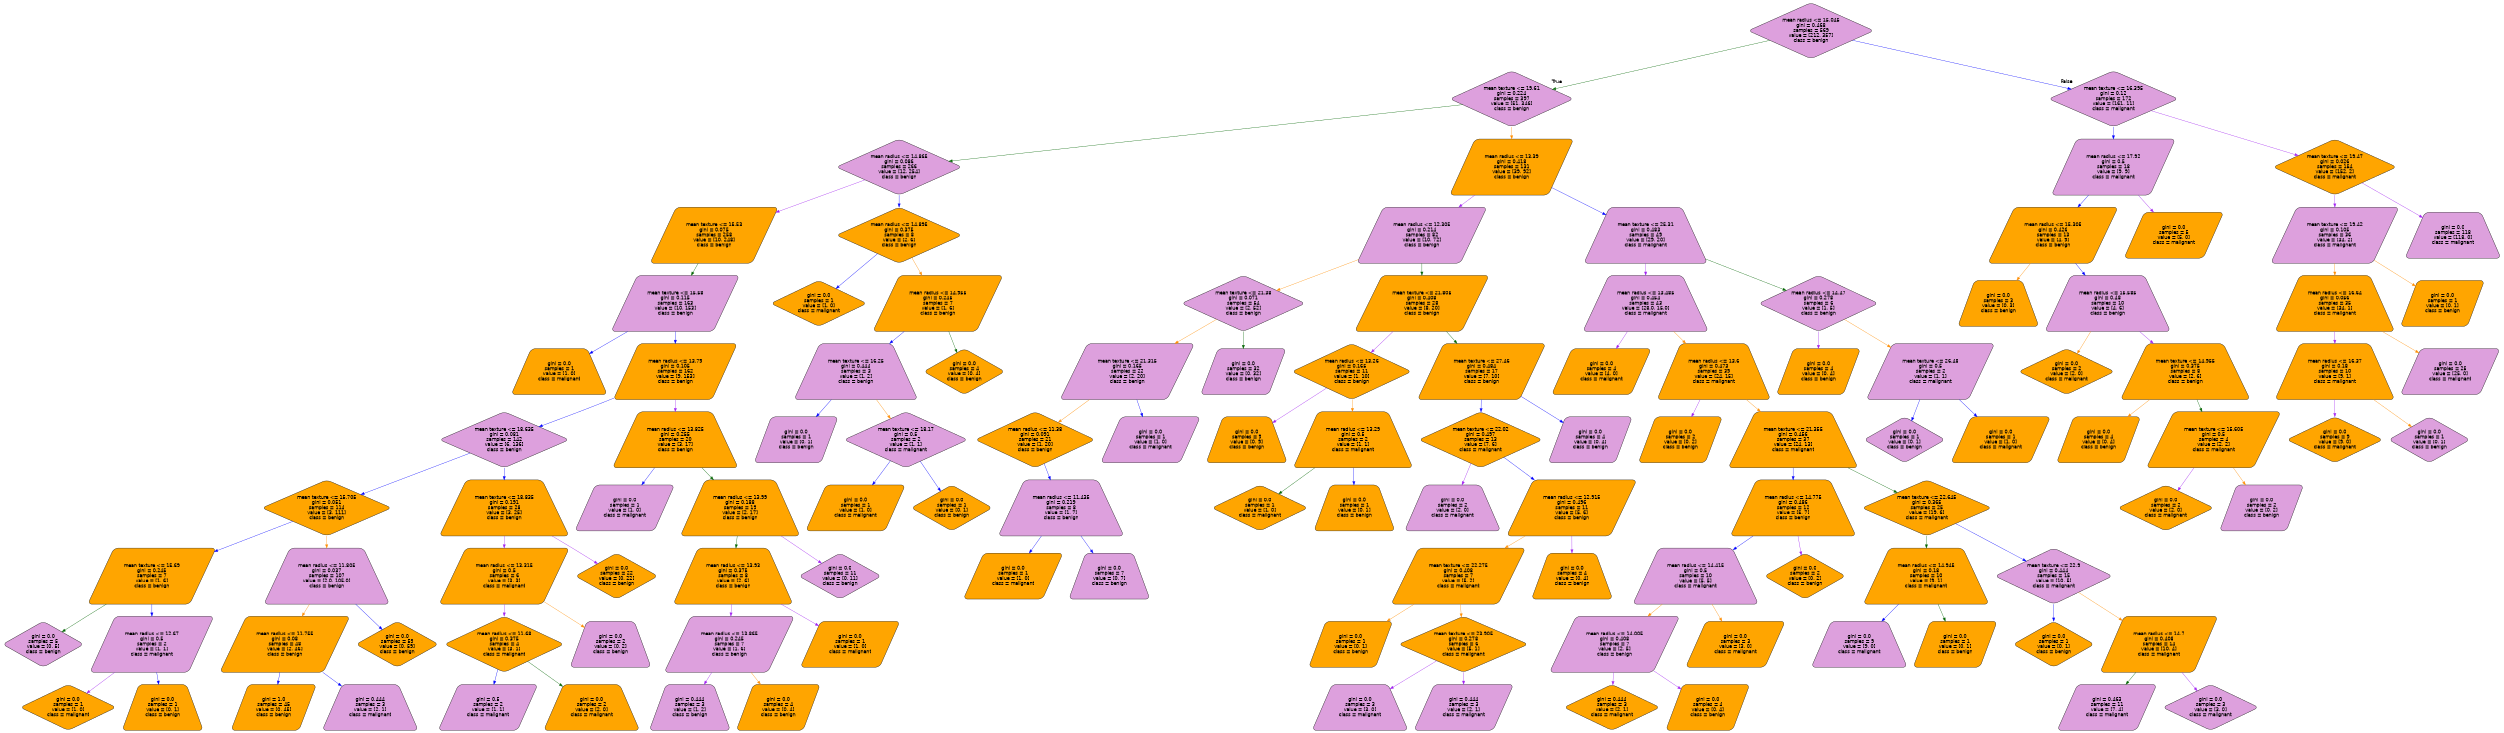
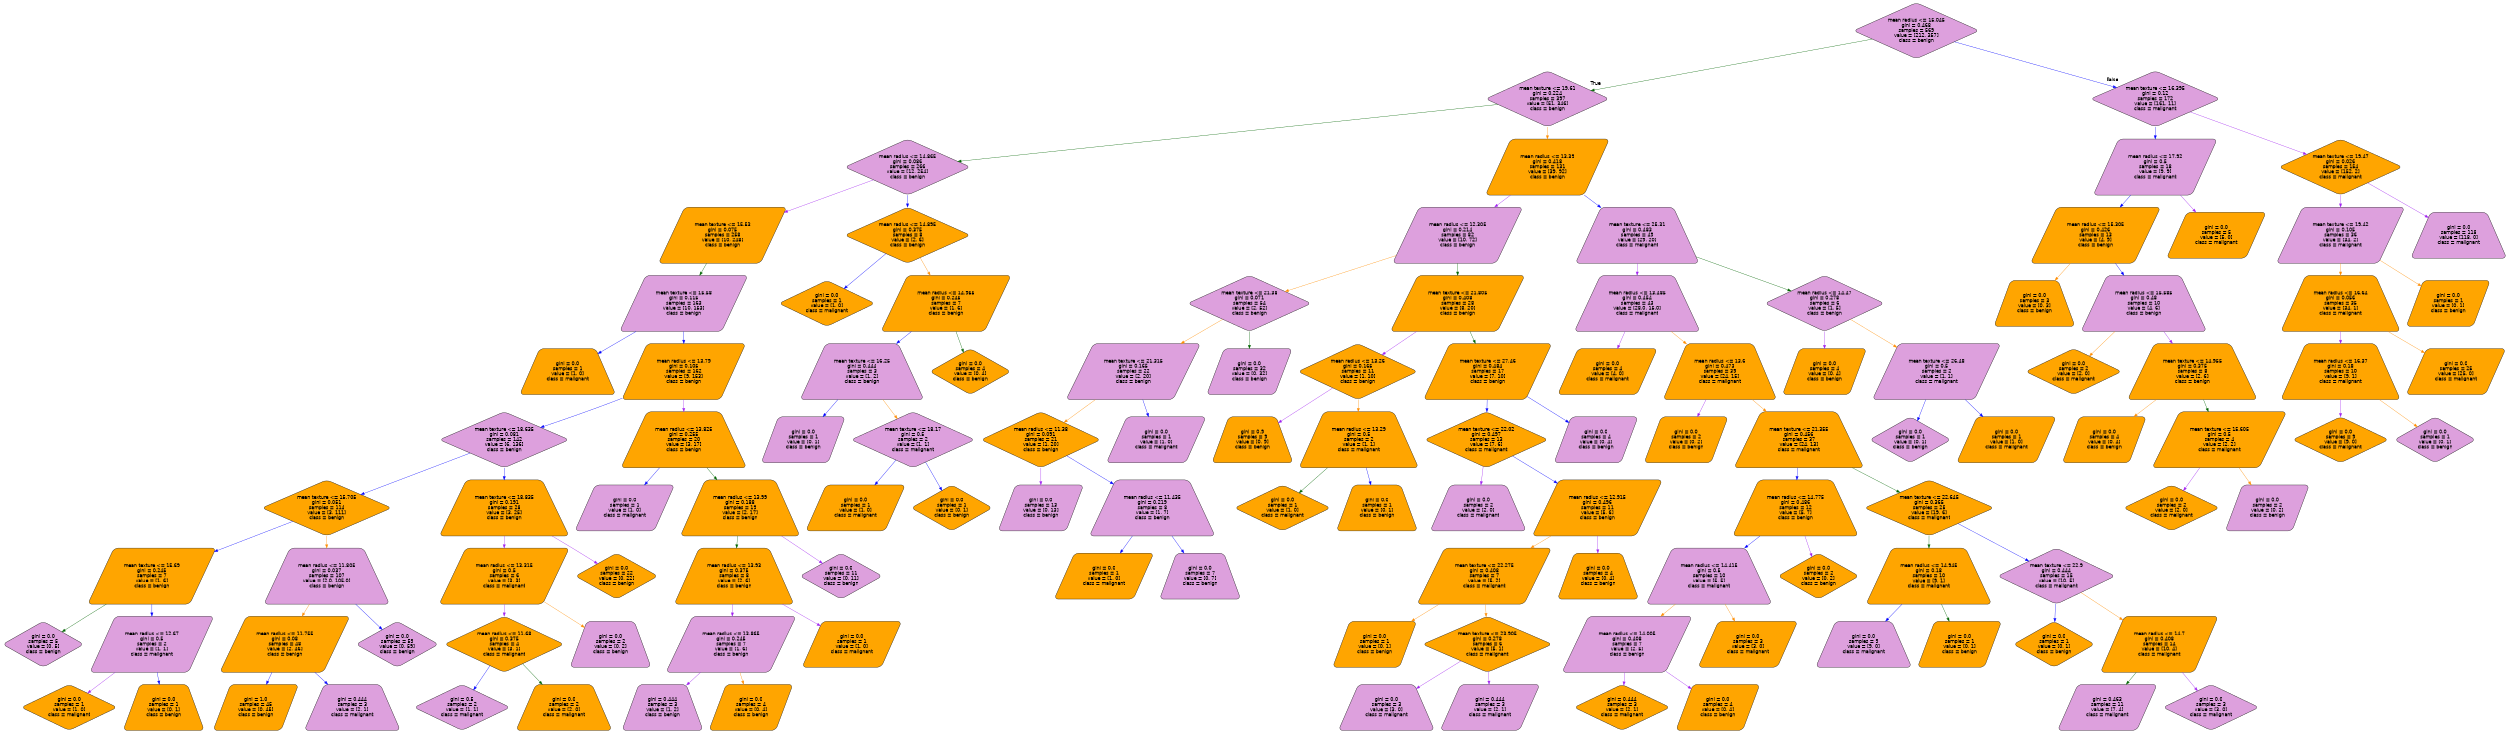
node "gini = 0.0 samples = 25 value = [25, 0] class = malignant": fillcolor plum -> orange
node "gini = 0.0 samples = 9 value = [0, 9] class = benign": label "gini = 0.0 samples = 9 value = [0, 9] class = benign" -> "gini = 0.9 samples = 9 value = [0, 9] class = benign"
node "gini = 0.0 samples = 13 value = [0, 13] class = benign": added
node "gini = 0.0 samples = 59 value = [0, 59] class = benign": fillcolor orange -> plum
node "gini = 0.5 samples = 2 value = [1, 1] class = malignant": shape parallelogram -> diamond
